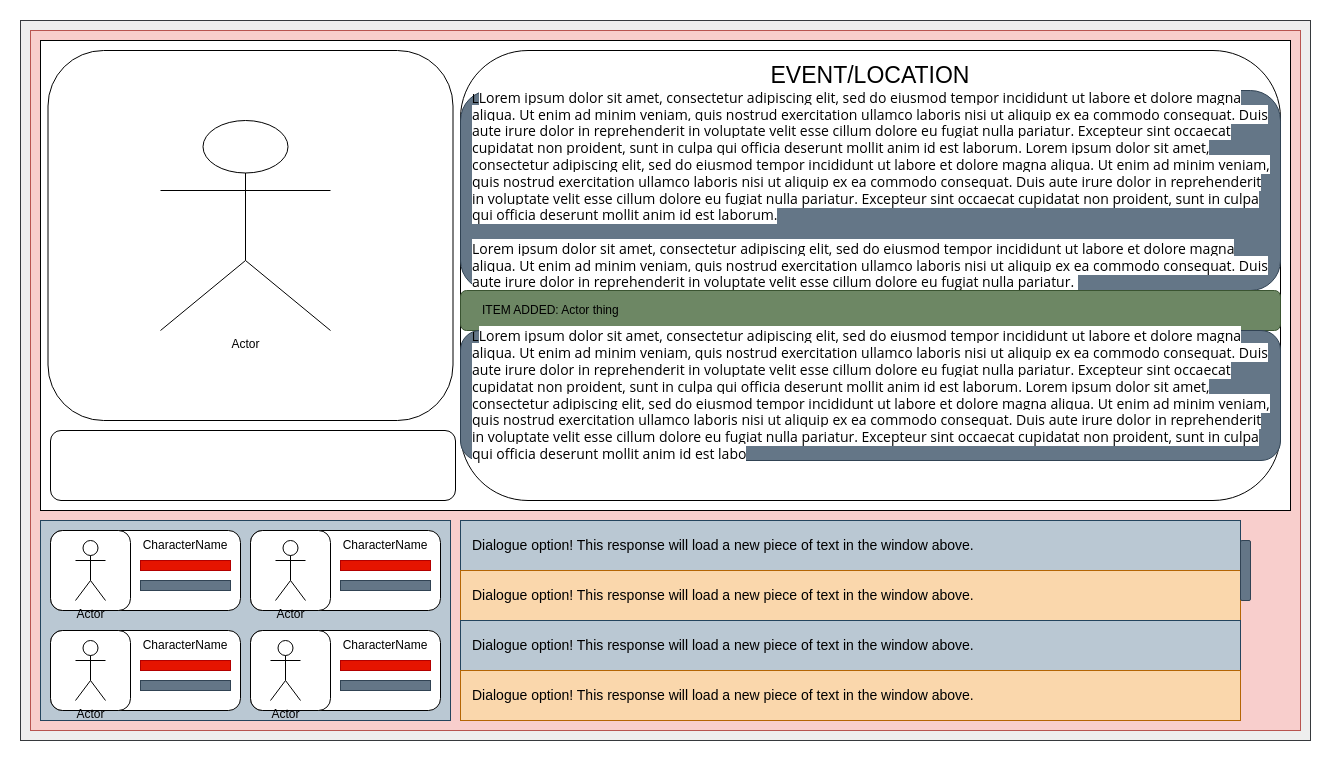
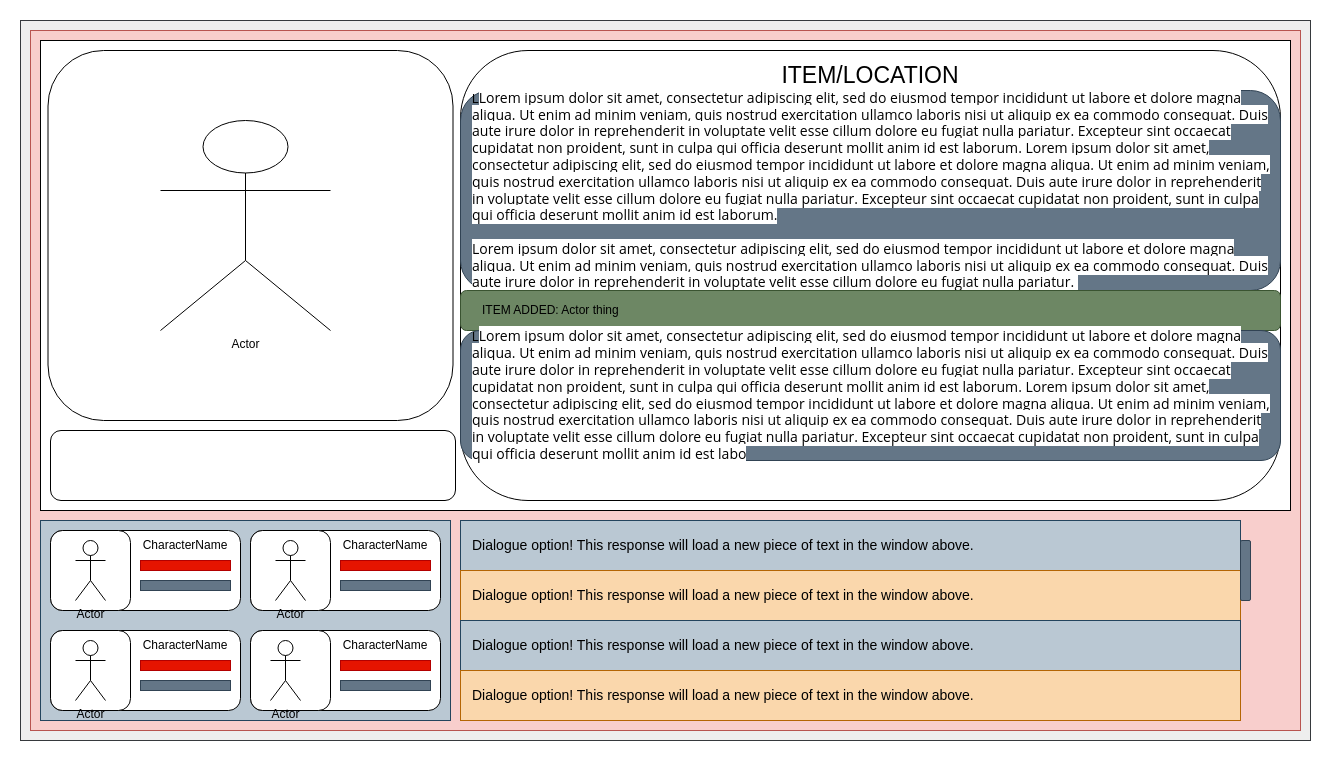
node "EVENT/LOCATION": label "EVENT/LOCATION" -> "ITEM/LOCATION"
